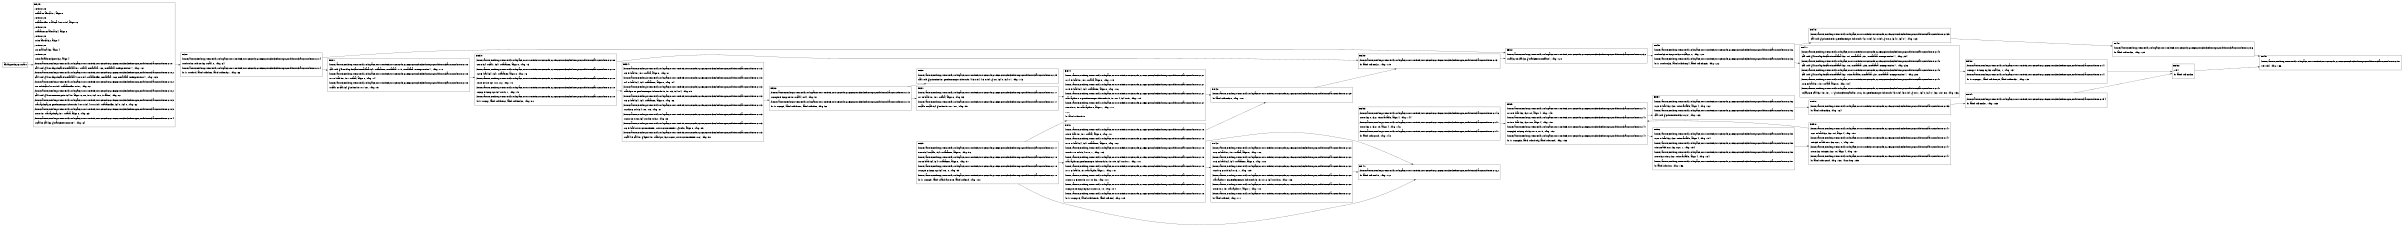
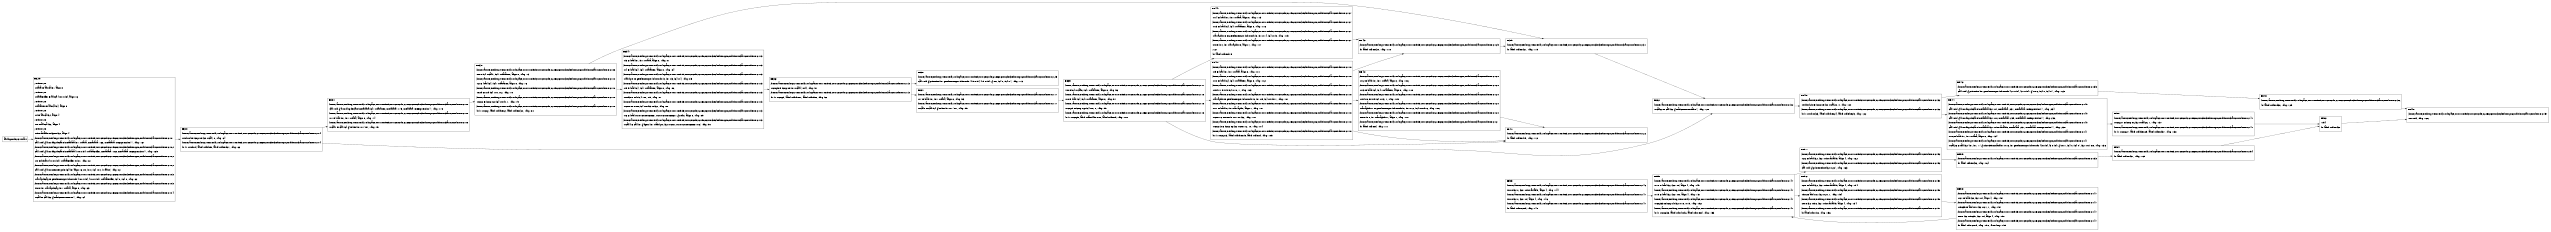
node "BB30:": text "%tobool = void ne i32 %call, 0, !dbg !64" -> "%tobool = icmp ne i32 %call, 0, !dbg !64"
edge "BB37:" -> "BB44:": now "BB37:" -> "BB39:"
